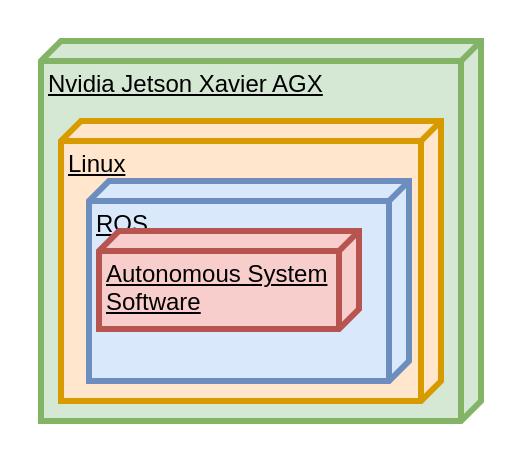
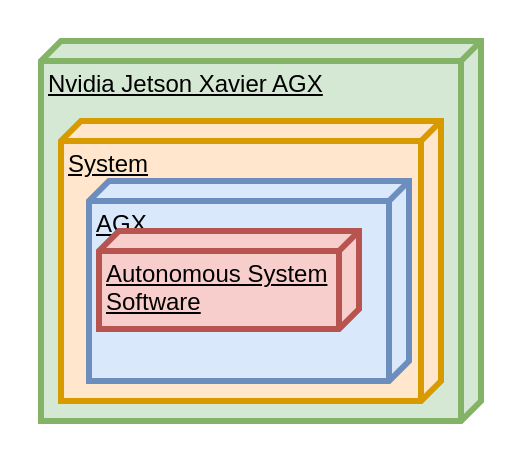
node "Linux": label "Linux" -> "System"
node "ROS": label "ROS" -> "AGX"
